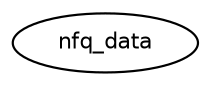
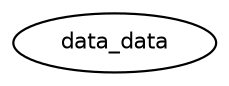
node "nfq_data": label "nfq_data" -> "data_data"
